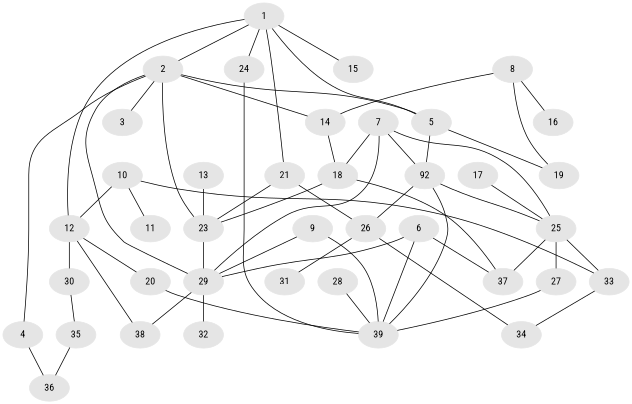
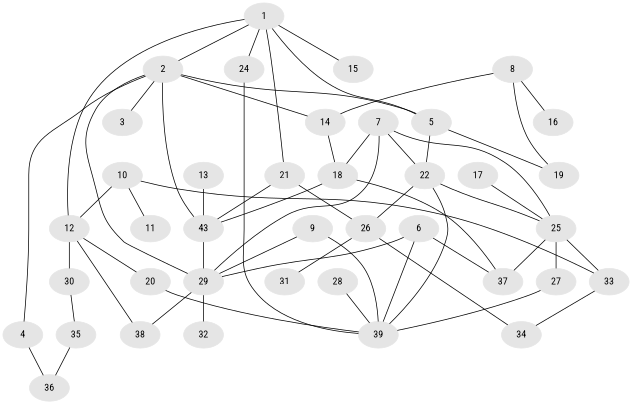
node "92": label "92" -> "22"
node "23": label "23" -> "43"
